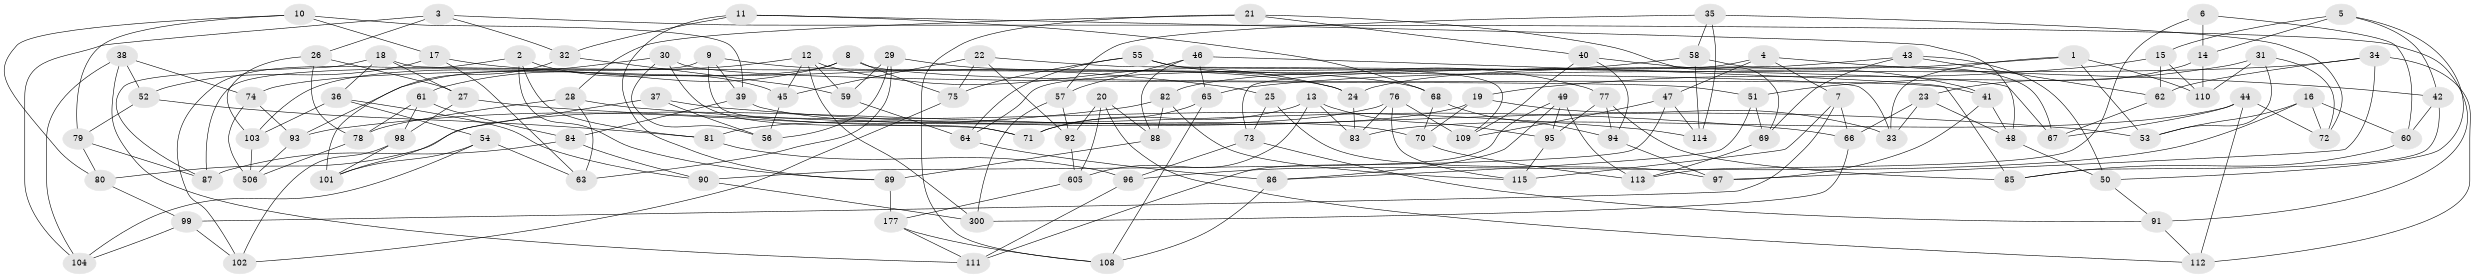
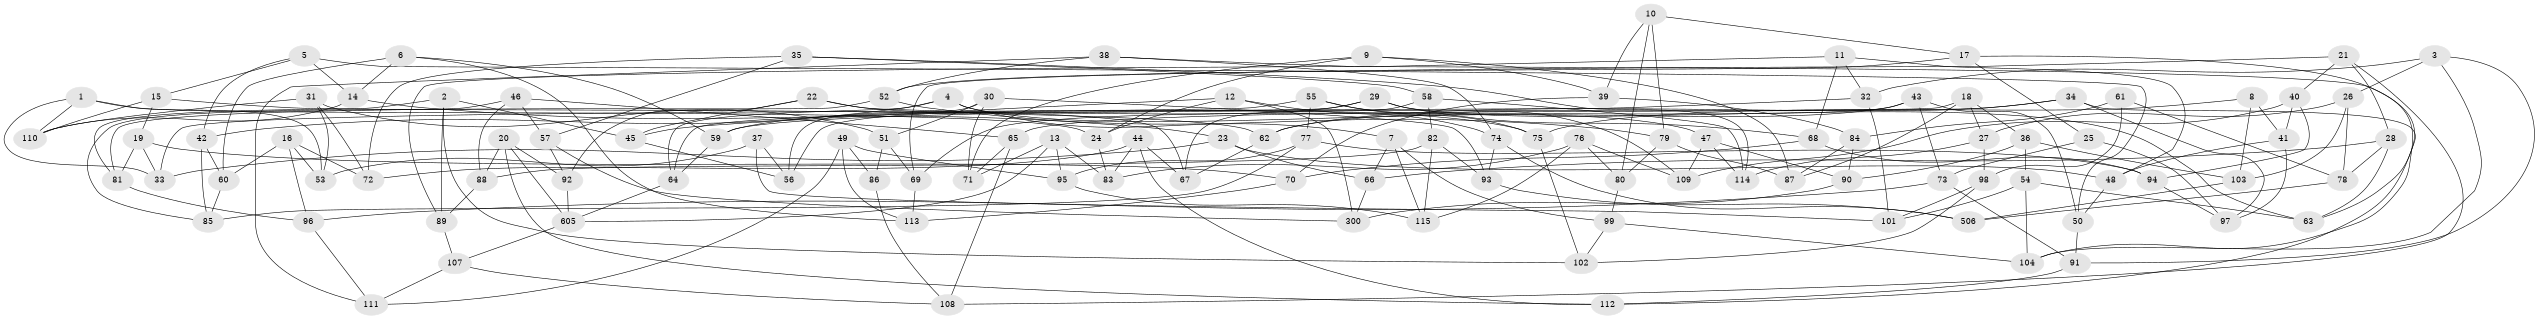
edge "8" -- "61": removed
edge "12" -- "59": now "6" -- "59"
edge "64" -- "86": now "64" -- "605"
node "177": label "177" -> "107"
